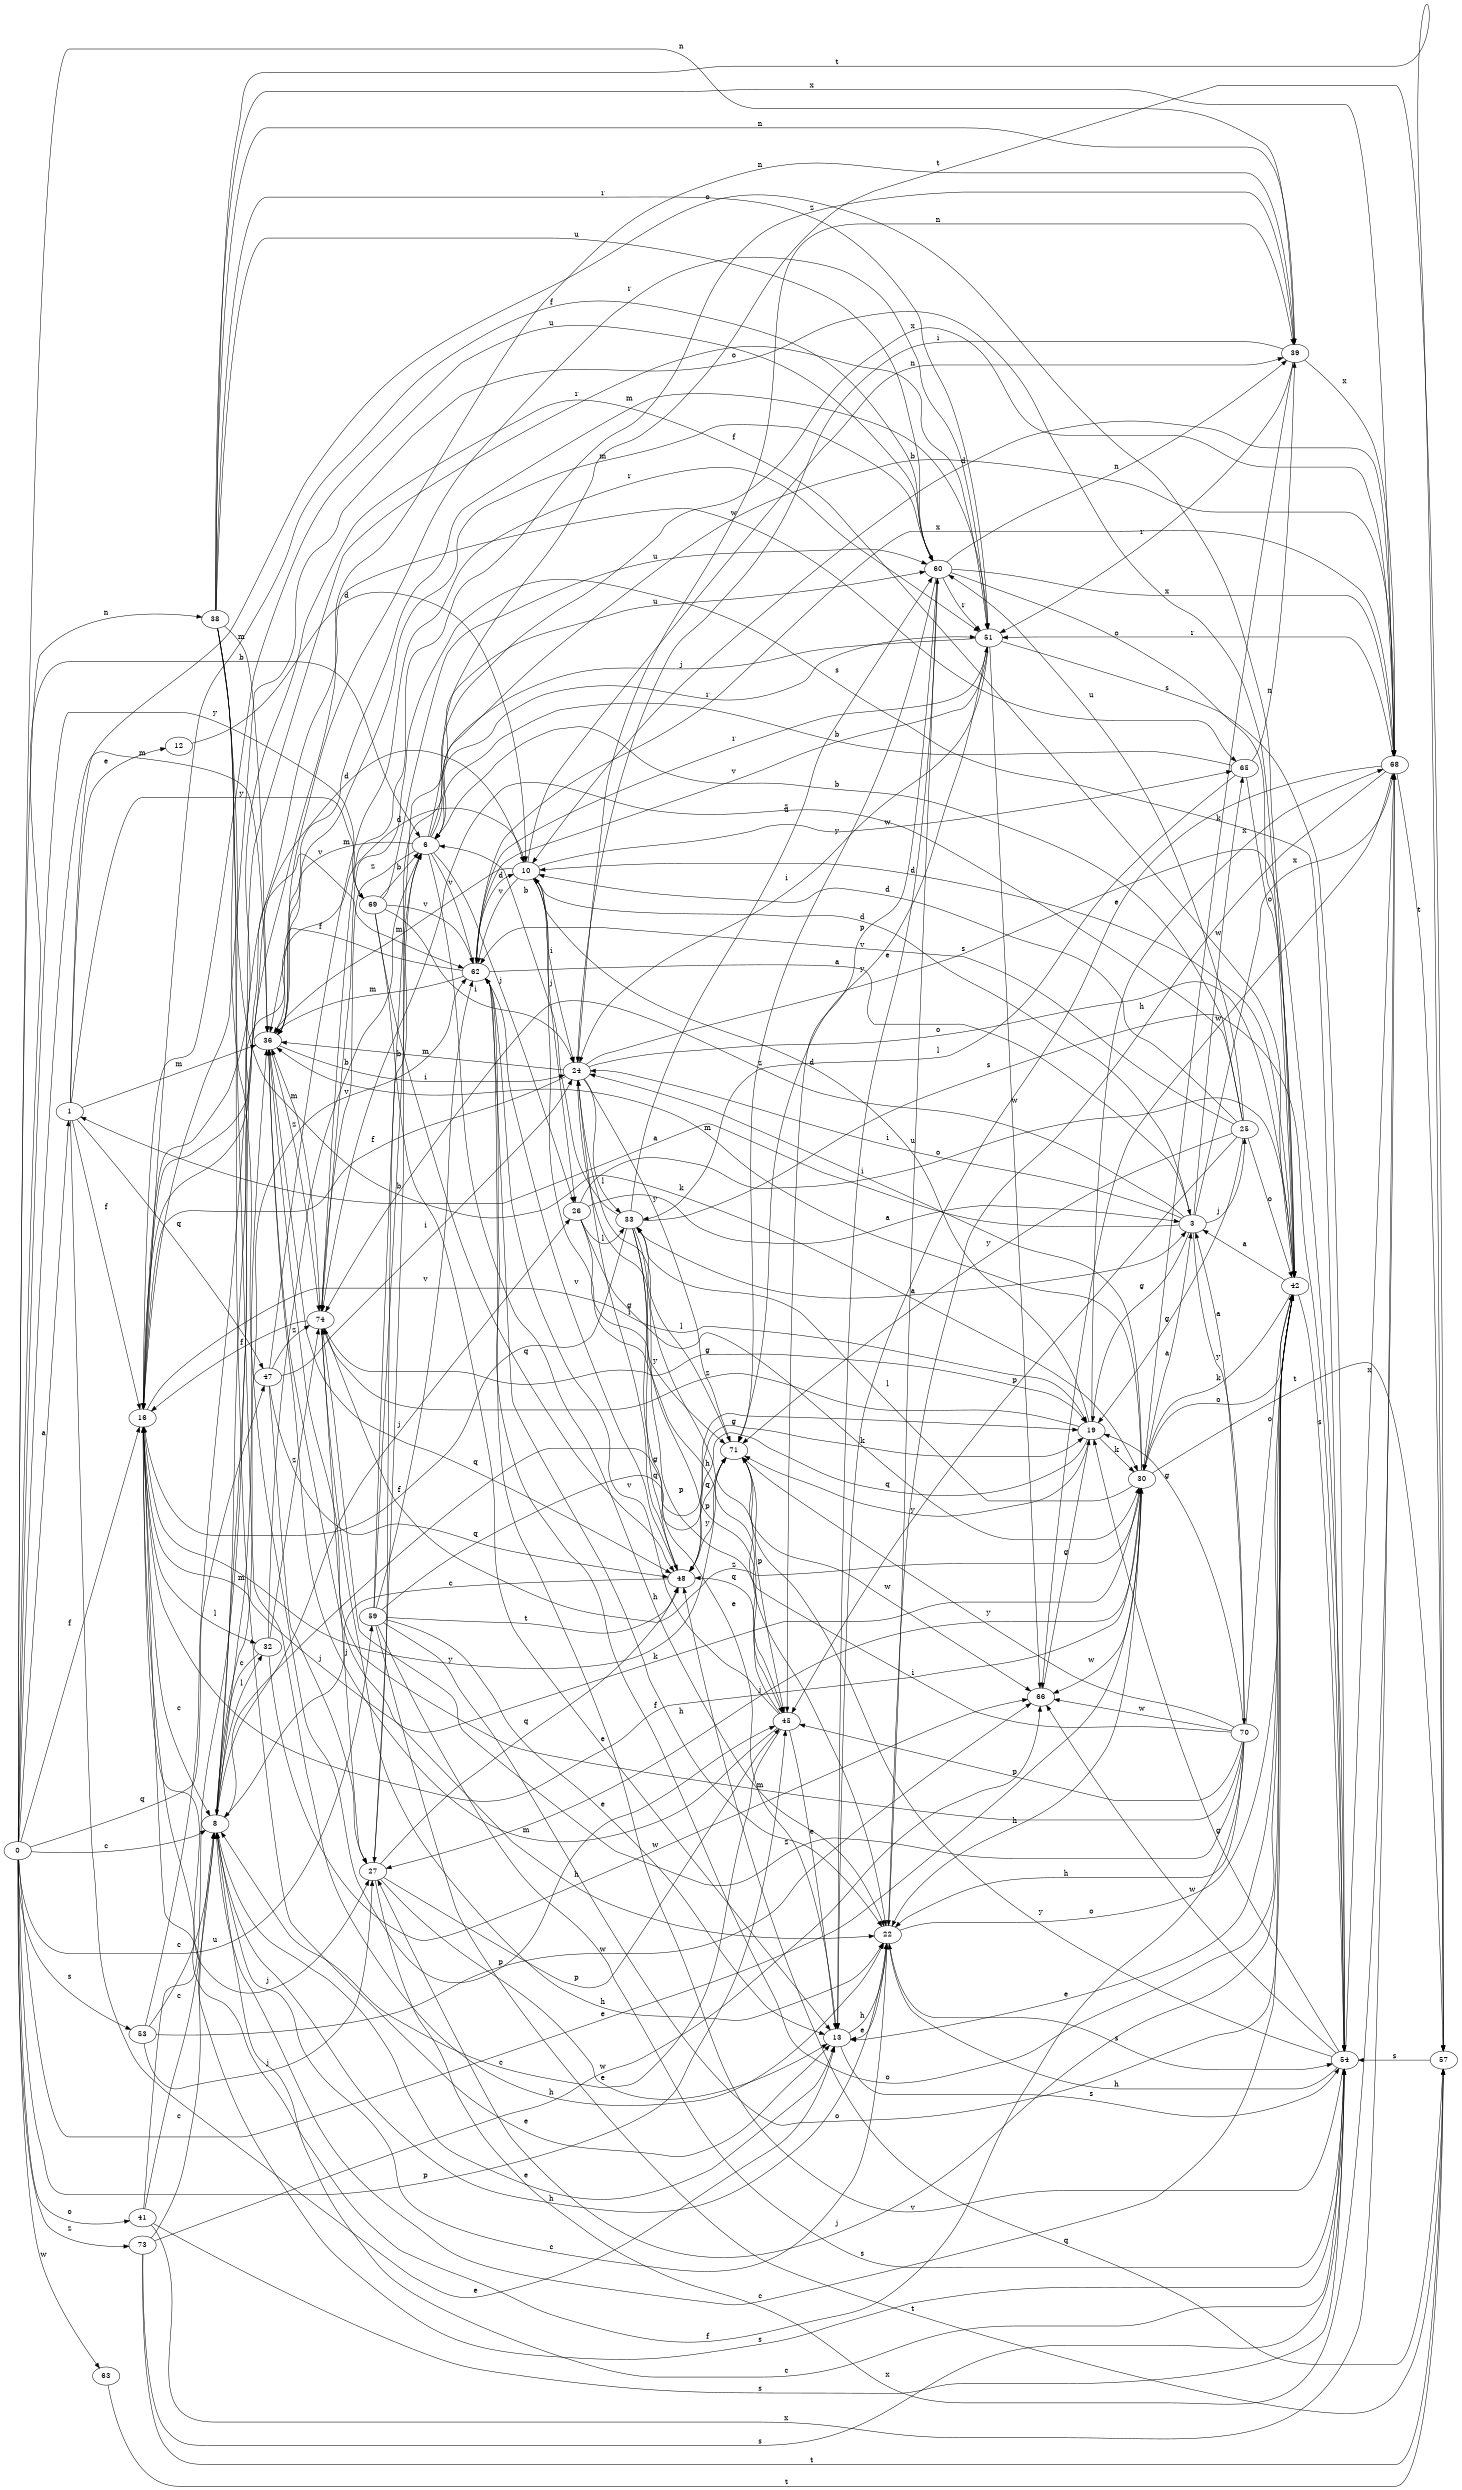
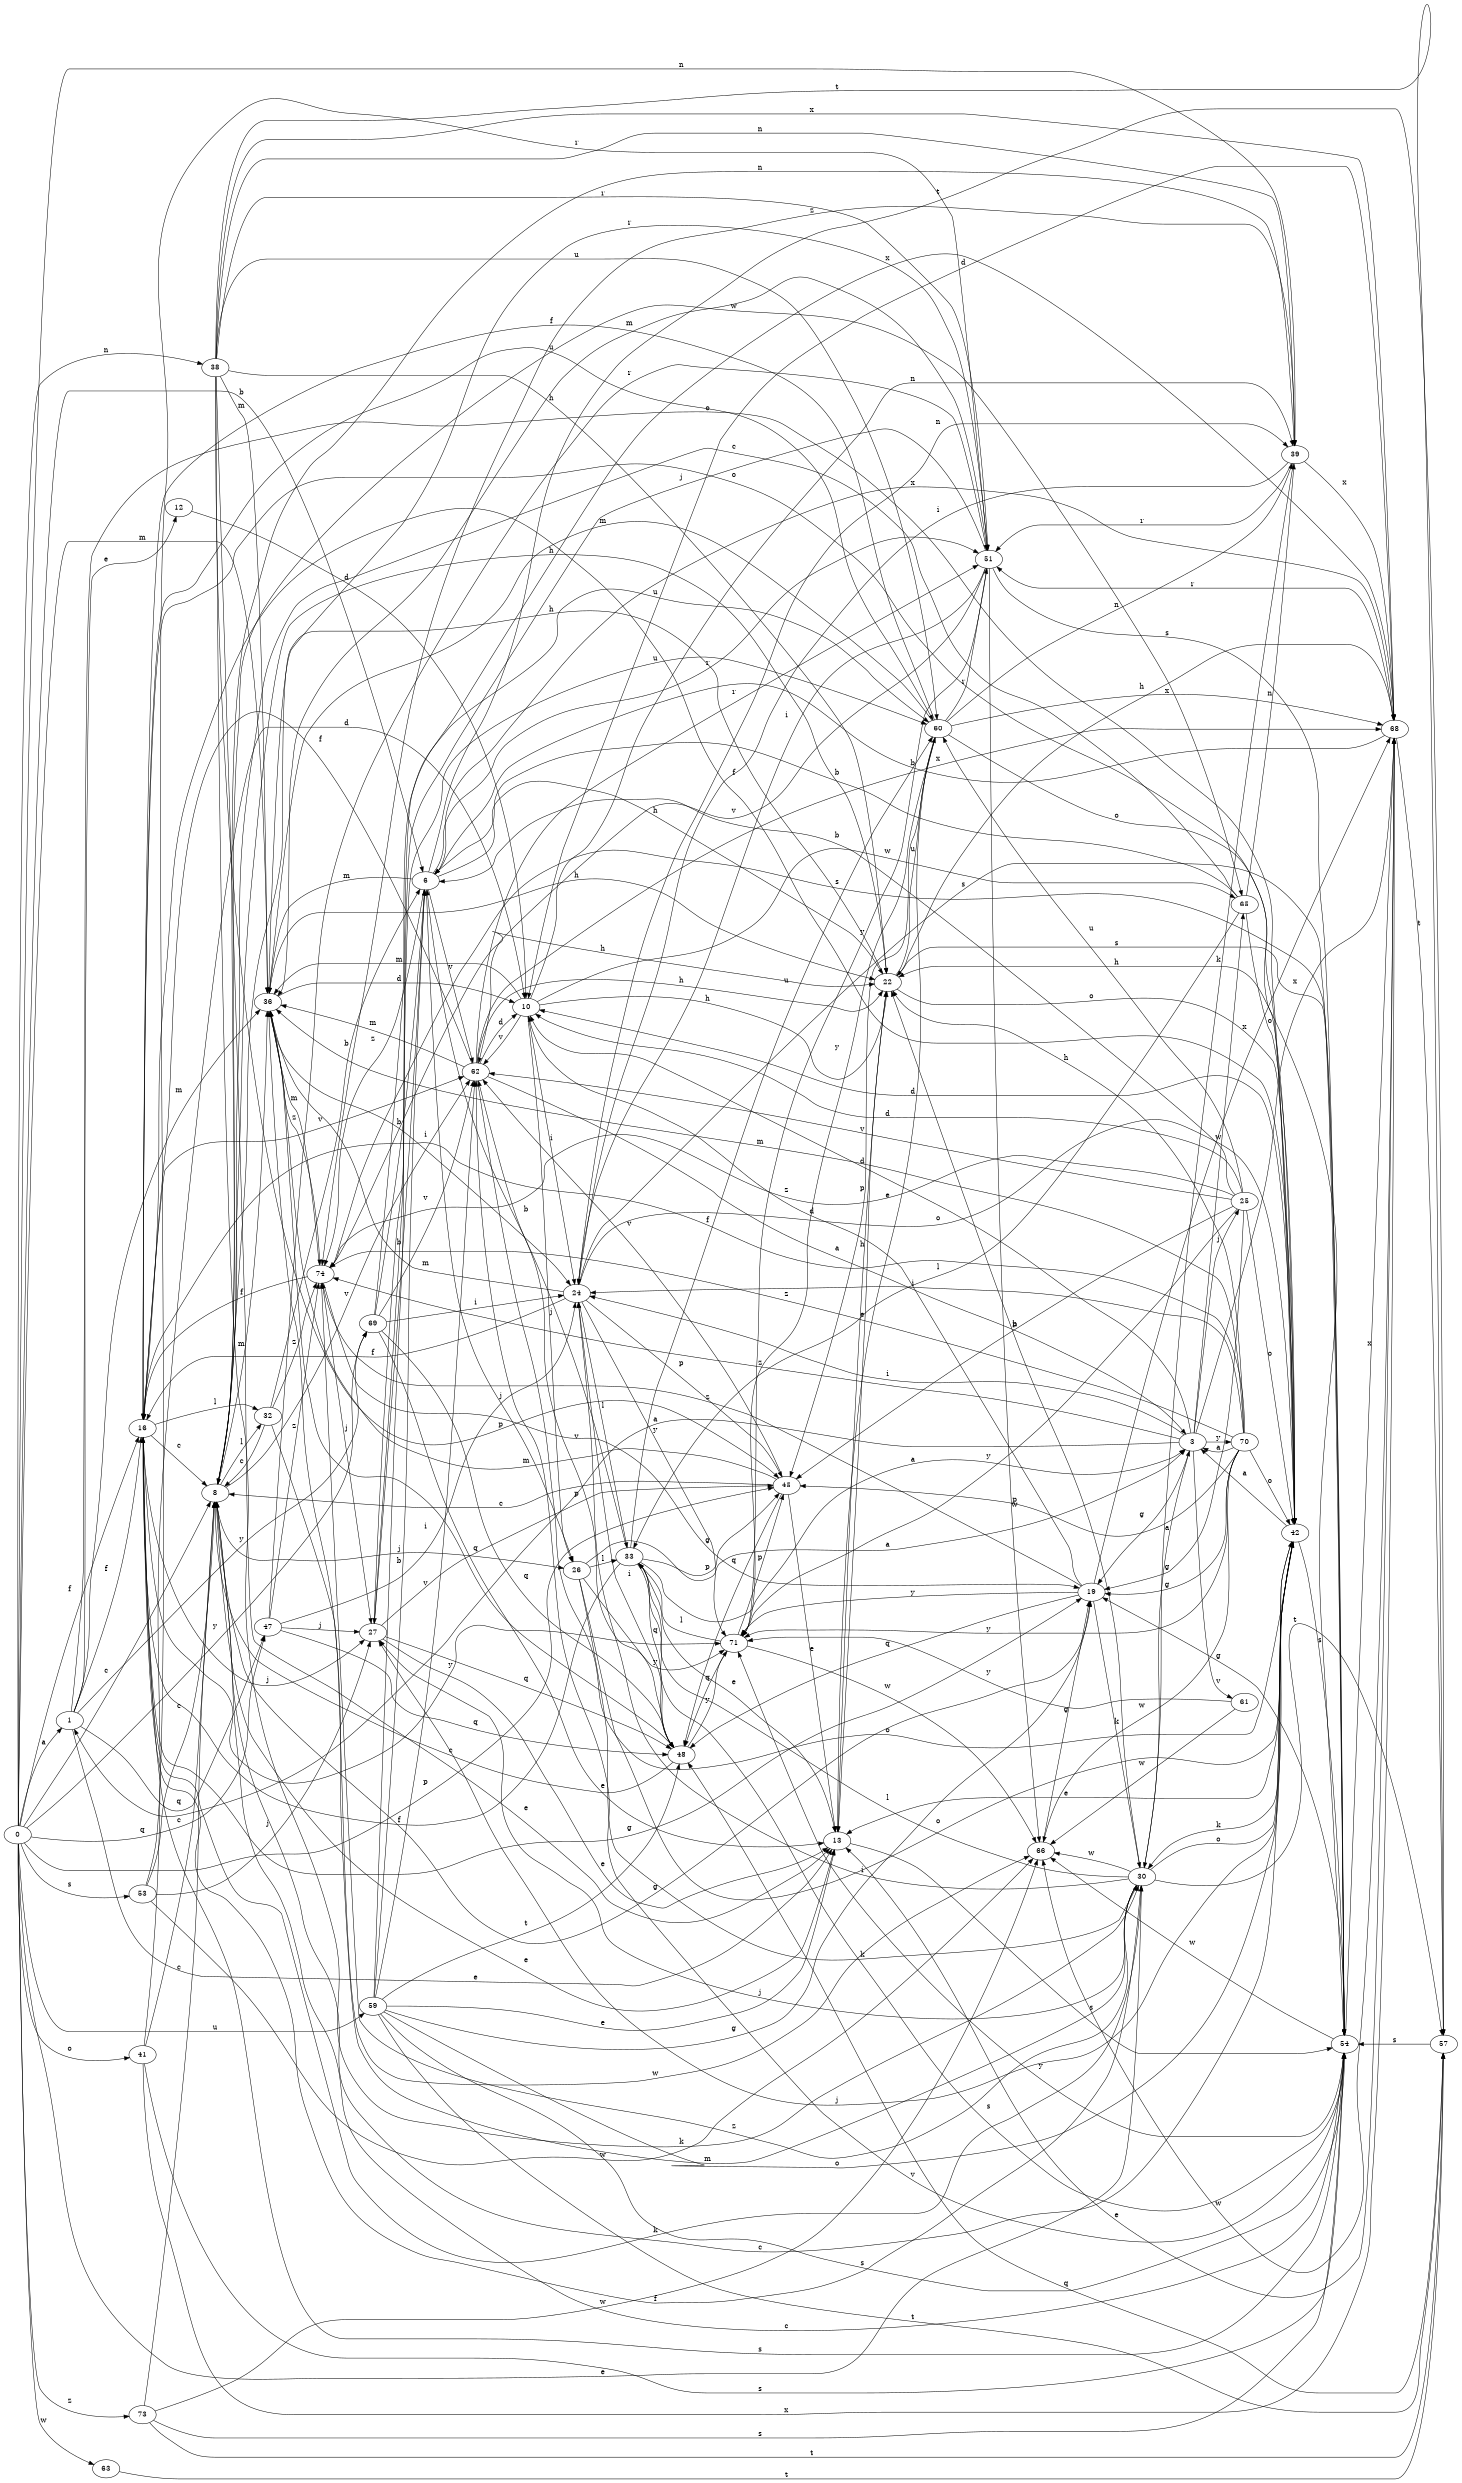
edge "65" -> "8": added, label "c"
node "61": added
edge "22" -> "8": label "c" -> "h"
